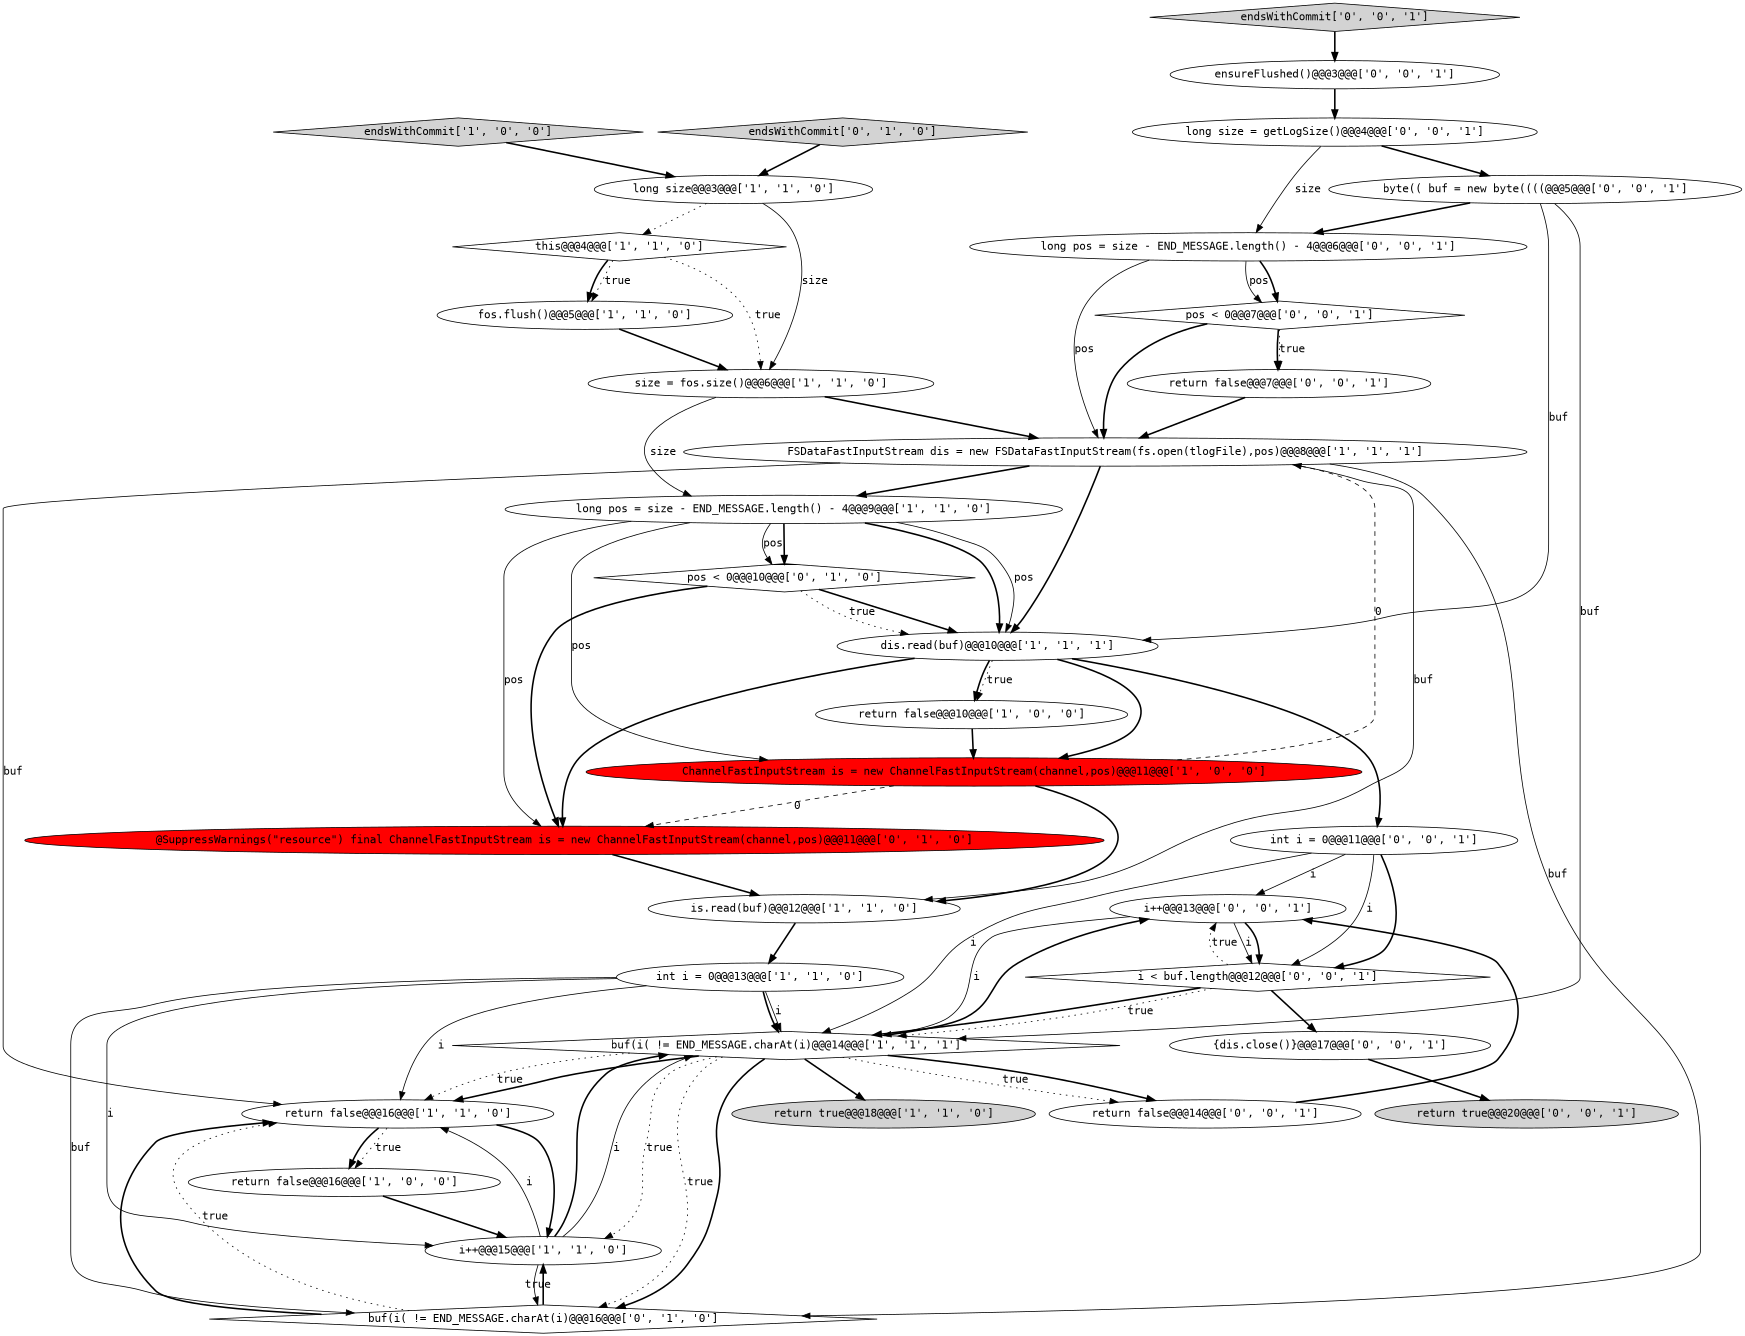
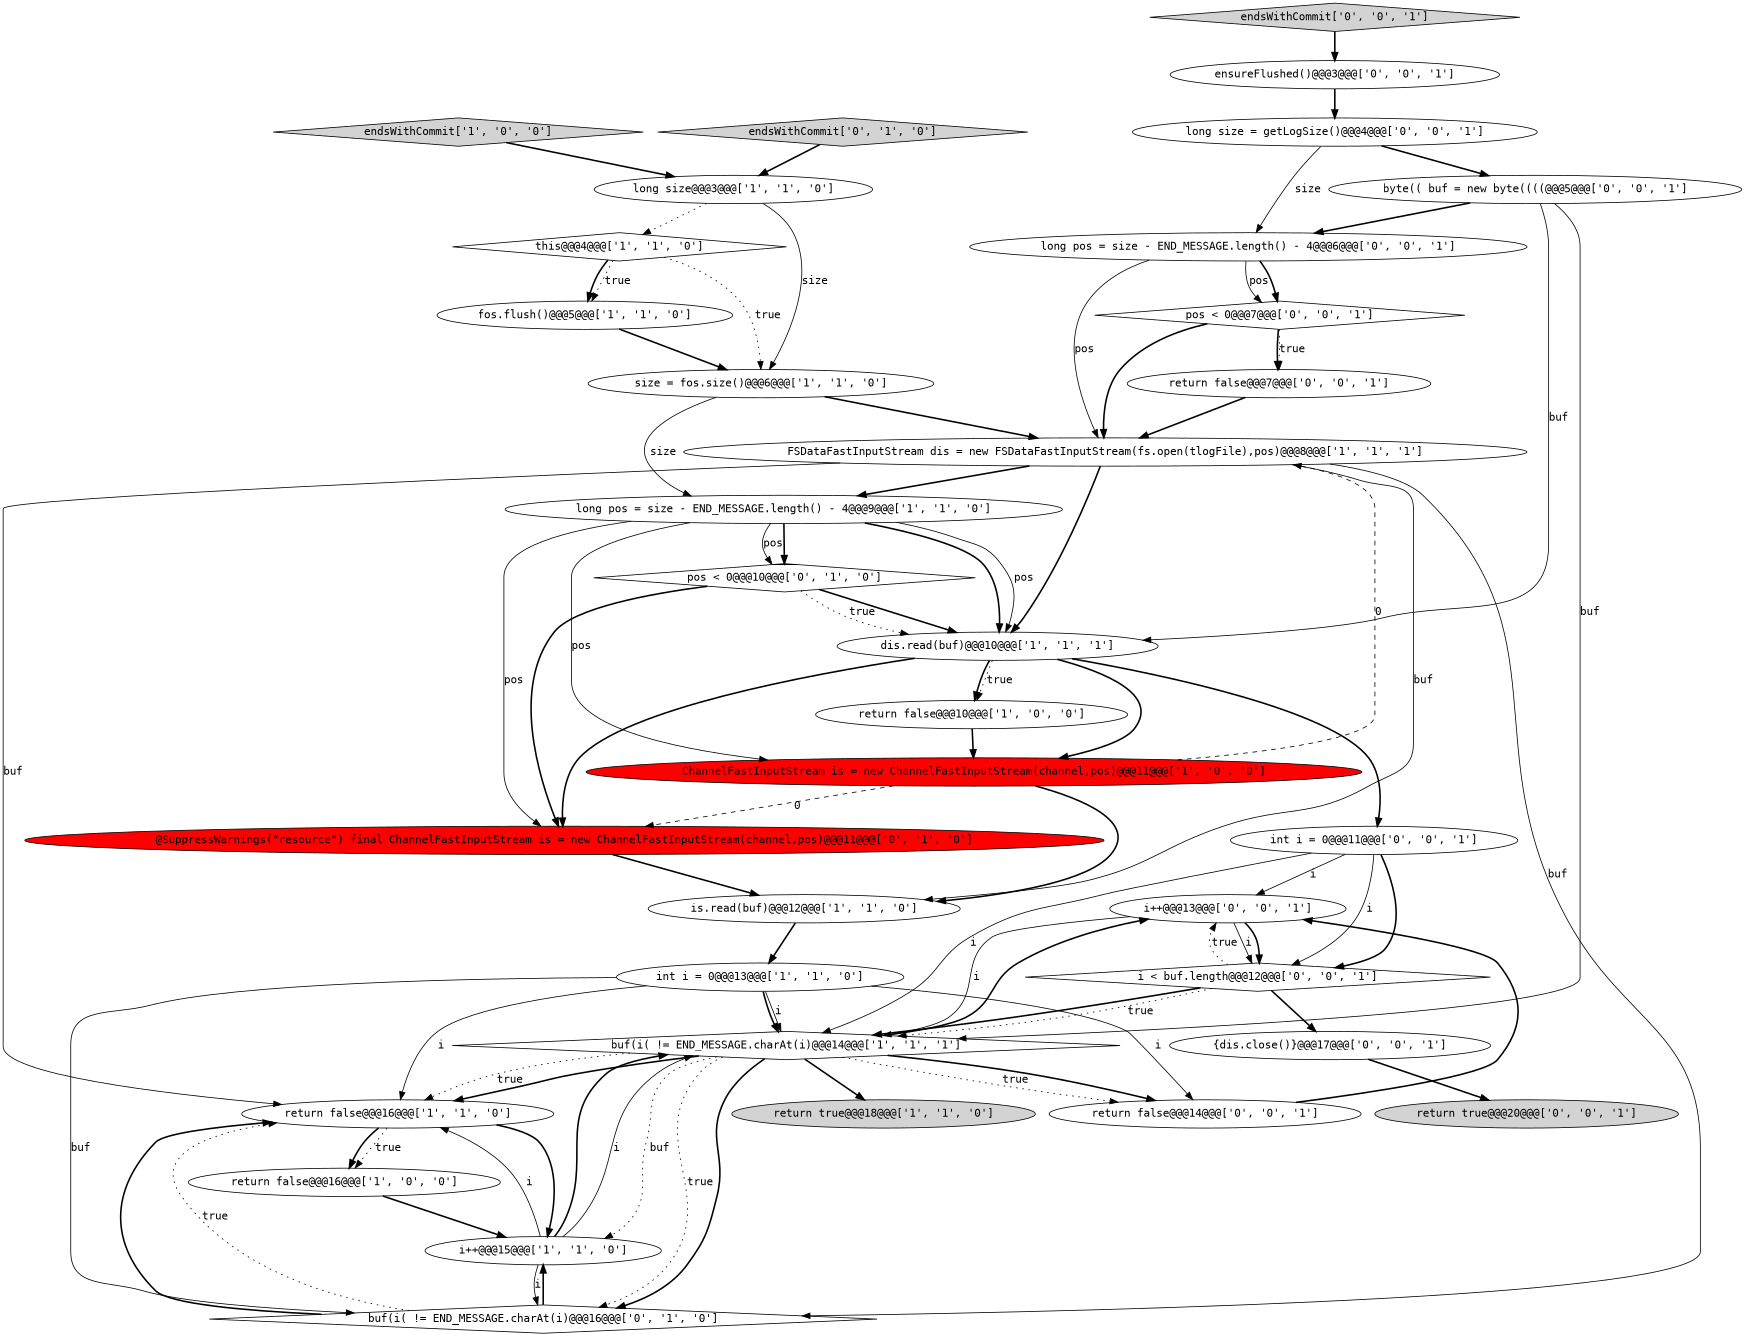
edge "int i = 0@@@13@@@['1', '1', '0']" -> "i++@@@15@@@['1', '1', '0']": now "int i = 0@@@13@@@['1', '1', '0']" -> "return false@@@14@@@['0', '0', '1']"
edge "buf(i( != END_MESSAGE.charAt(i)@@@14@@@['1', '1', '1']" -> "i++@@@15@@@['1', '1', '0']": label "true" -> "buf"
edge "i++@@@15@@@['1', '1', '0']" -> "buf(i( != END_MESSAGE.charAt(i)@@@16@@@['0', '1', '0']": label "true" -> "i"
